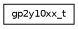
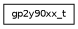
node "gp2y10xx_t": label "gp2y10xx_t" -> "gp2y90xx_t"
